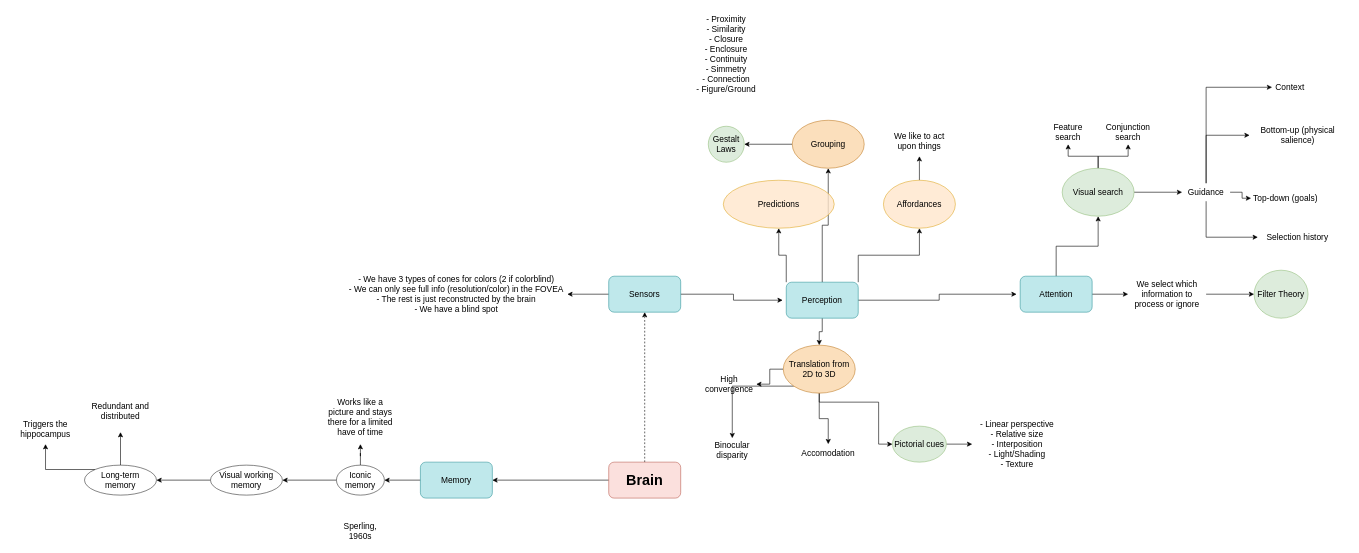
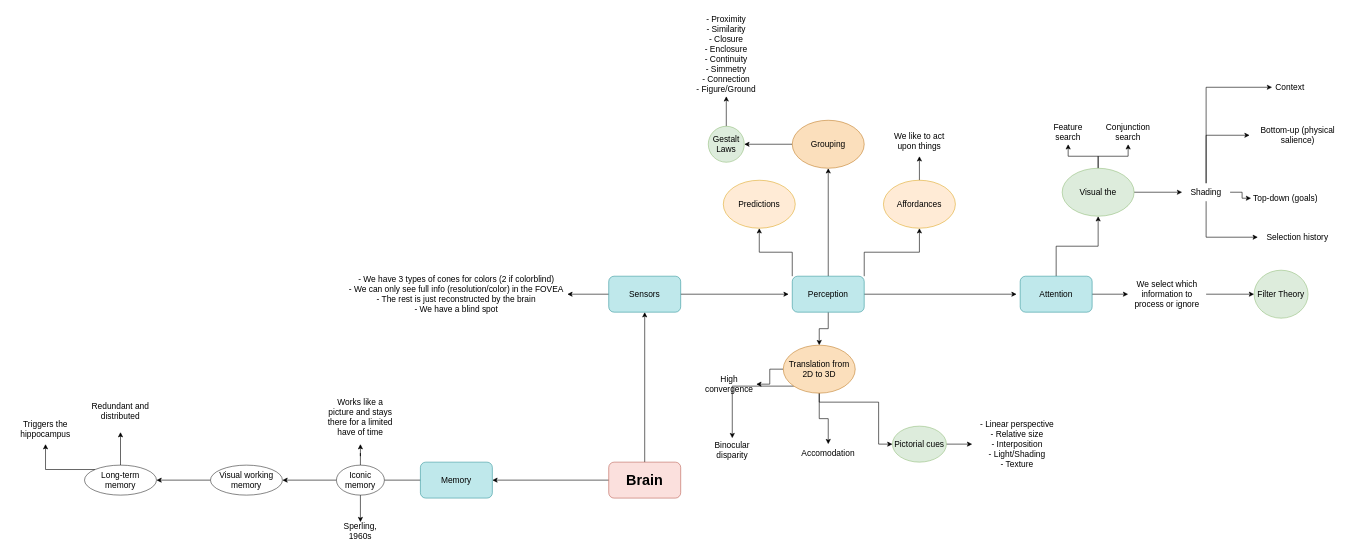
edge "Gestalt Laws" -> "- Proximity - Similarity - Closure - Enclosure - Continuity - Simmetry - Connection - Figure/Ground": added
node "Visual search": label "Visual search" -> "Visual the"
node "Guidance": label "Guidance" -> "Shading"
node "Predictions": size 111x48 -> 72x48
node "Perception": moved (822, 300) -> (828, 294)
edge "Brain" -> "Sensors": style dashed -> solid
edge "Memory" -> "Iconic memory": arrowhead classic -> none
edge "Iconic memory" -> "Sperling, 1960s": added
